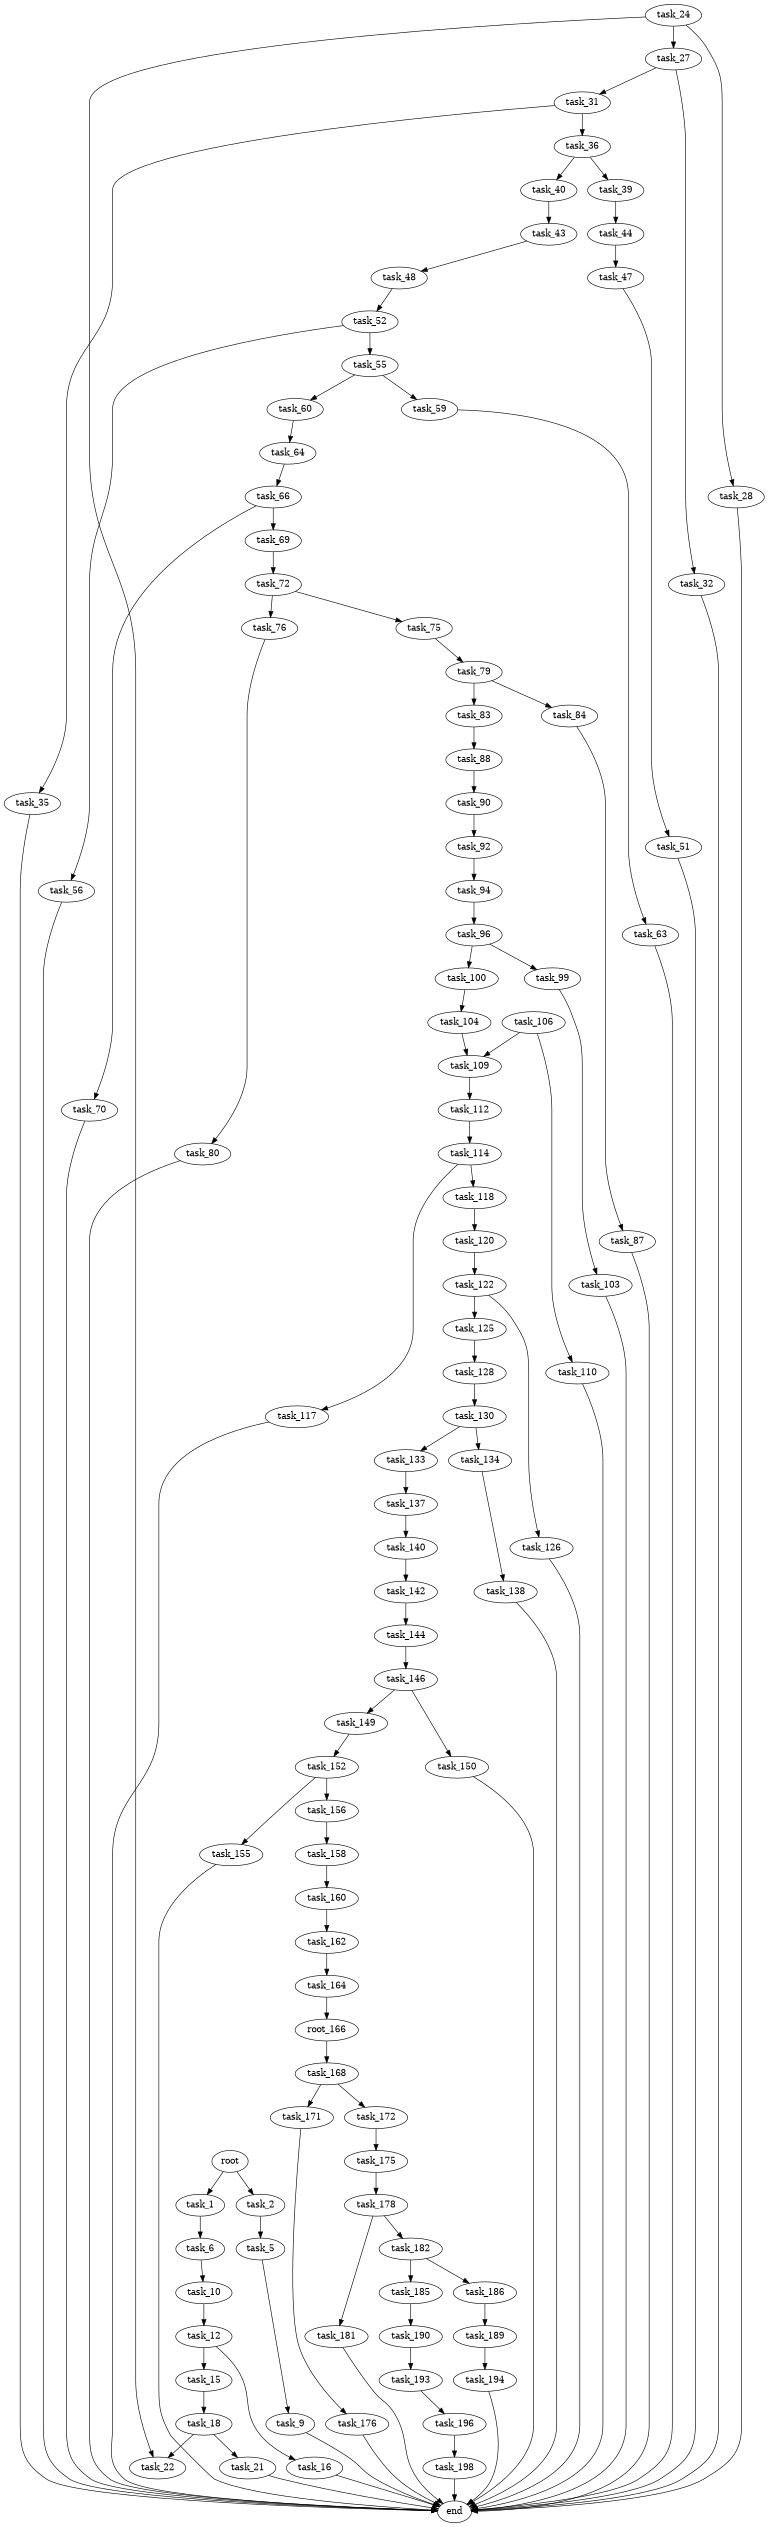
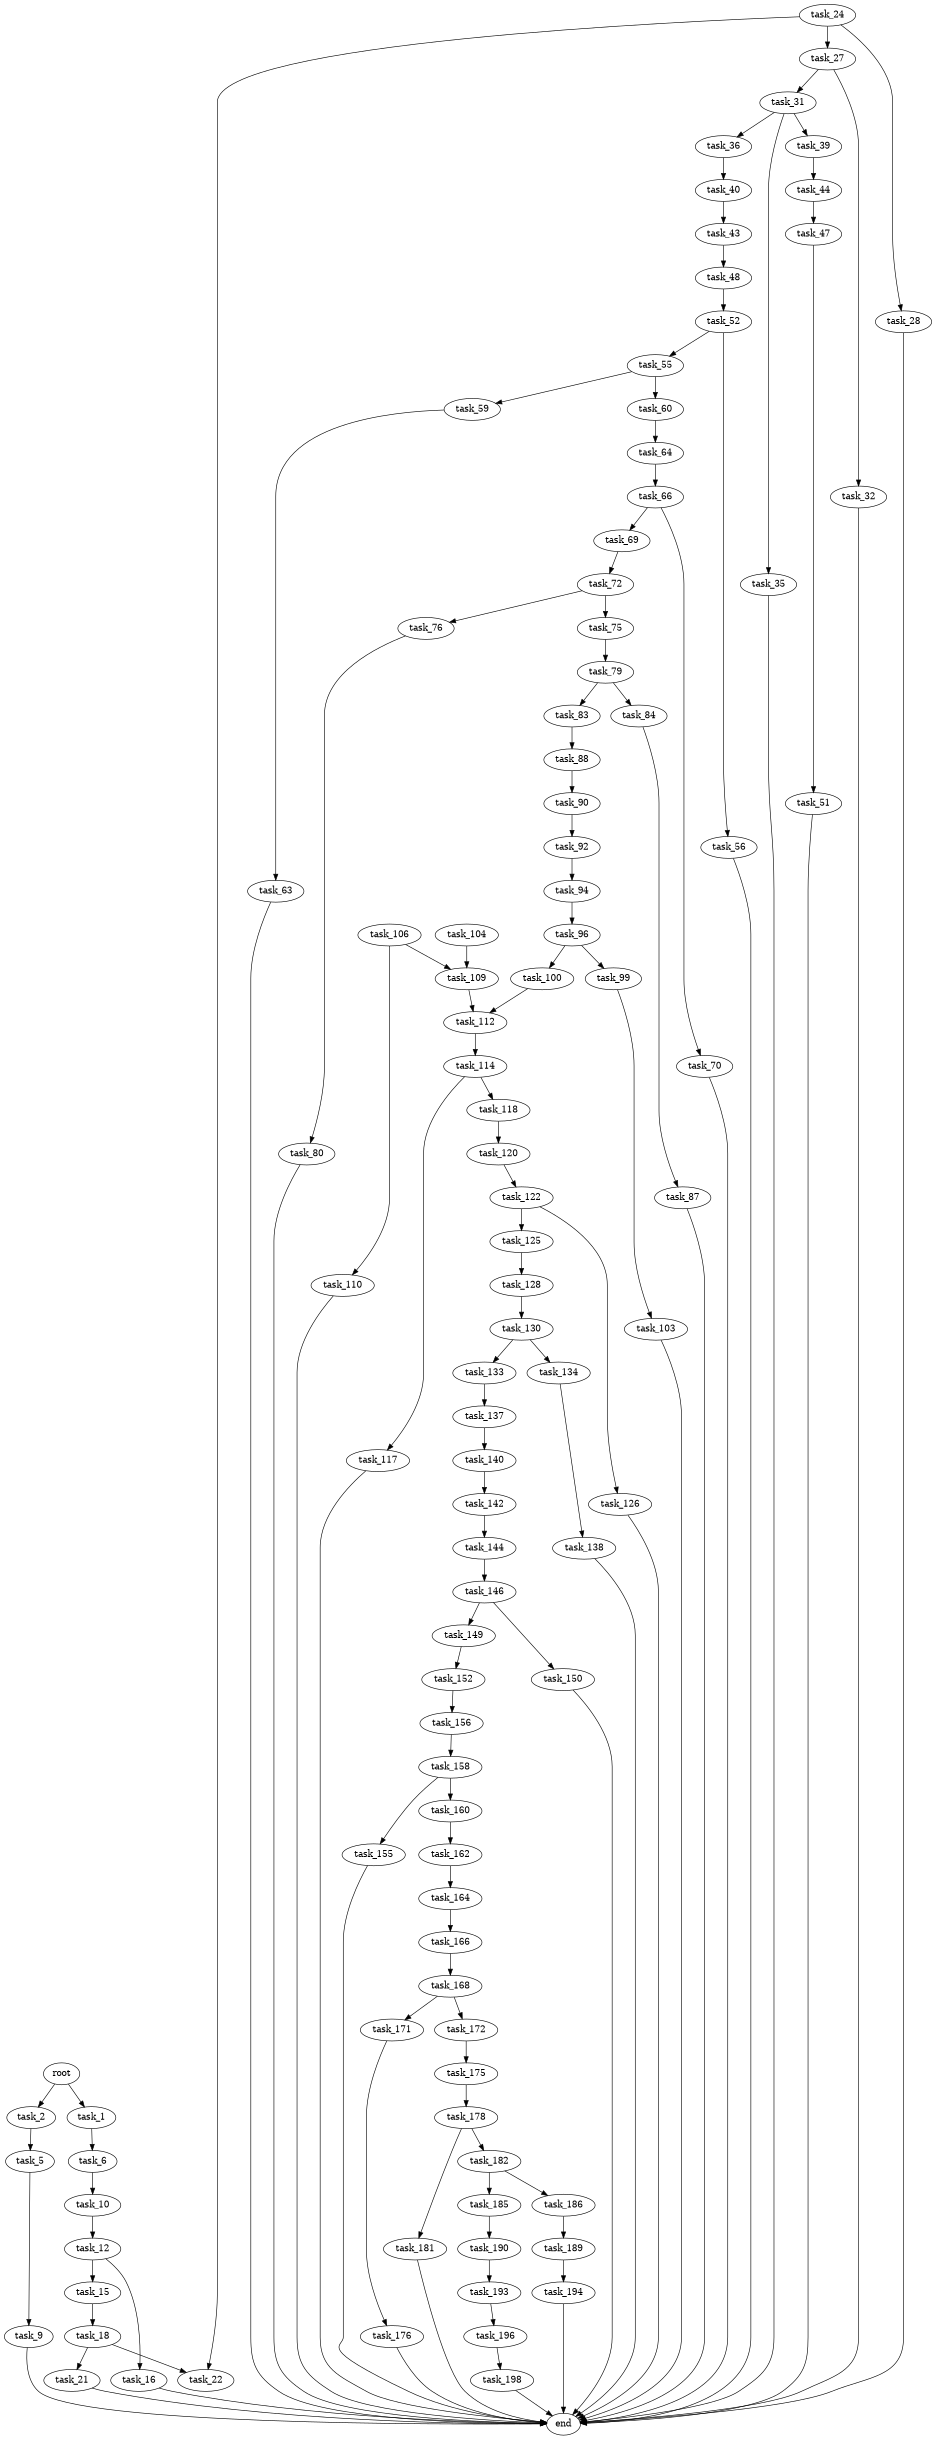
edge "task_36" -> "task_39": now "task_31" -> "task_39"
edge "task_100" -> "task_104": now "task_100" -> "task_112"
edge "task_152" -> "task_155": now "task_158" -> "task_155"
node "root_166": label "root_166" -> "task_166"
